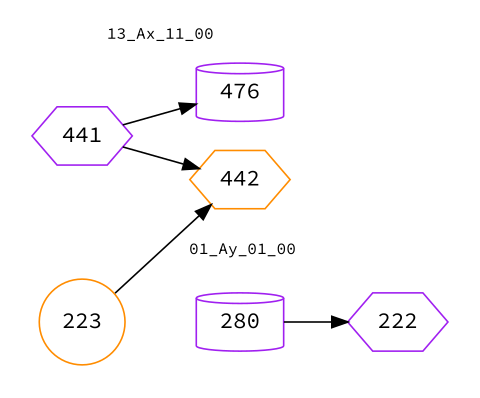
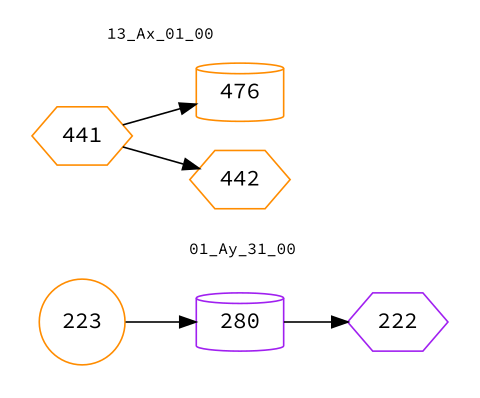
cluster "13_Ax_11_00": label "13_Ax_11_00" -> "13_Ax_01_00"
node "476": color purple -> darkorange
node "441": color purple -> darkorange
cluster "01_Ay_01_00": label "01_Ay_01_00" -> "01_Ay_31_00"
edge "223" -> "442": now "223" -> "280"
